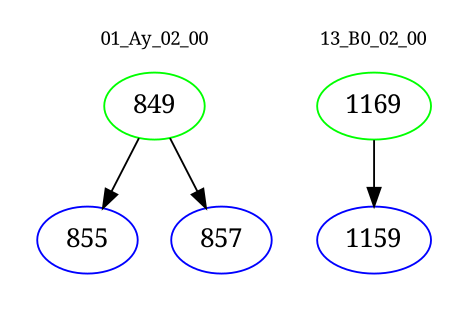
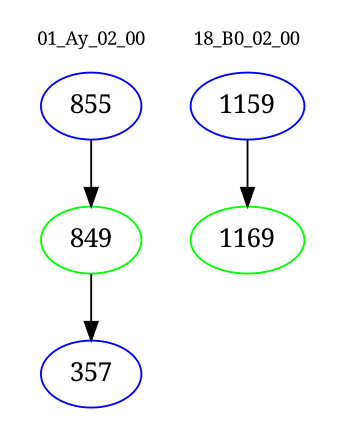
cluster "13_B0_02_00": label "13_B0_02_00" -> "18_B0_02_00"
edge "1169" -> "1159": reversed
edge "849" -> "855": reversed
node "857": label "857" -> "357"
